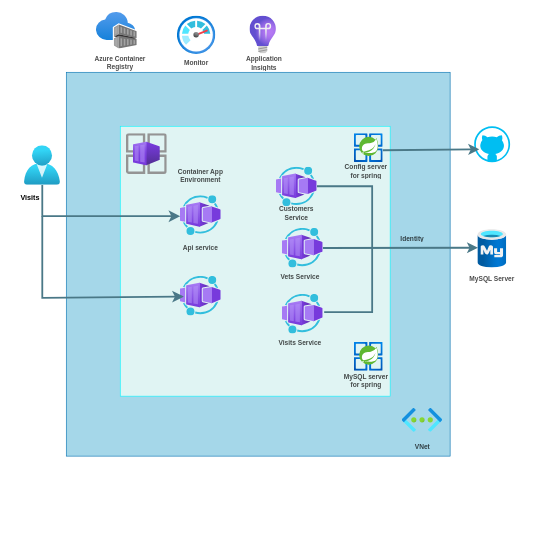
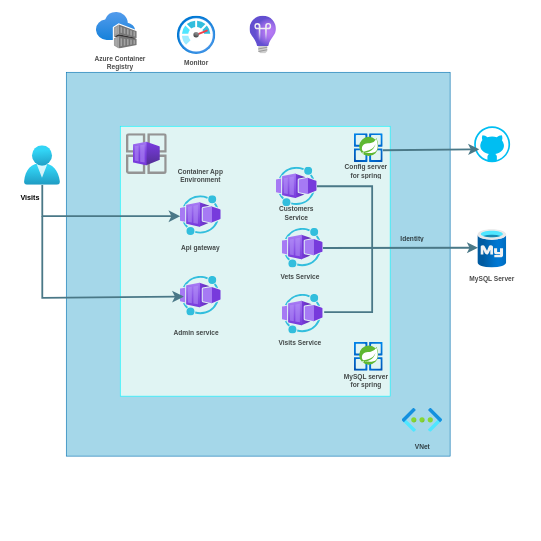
node "Application Insights": removed
node "Api service": label "Api service" -> "Api gateway"
node "Admin service": added
